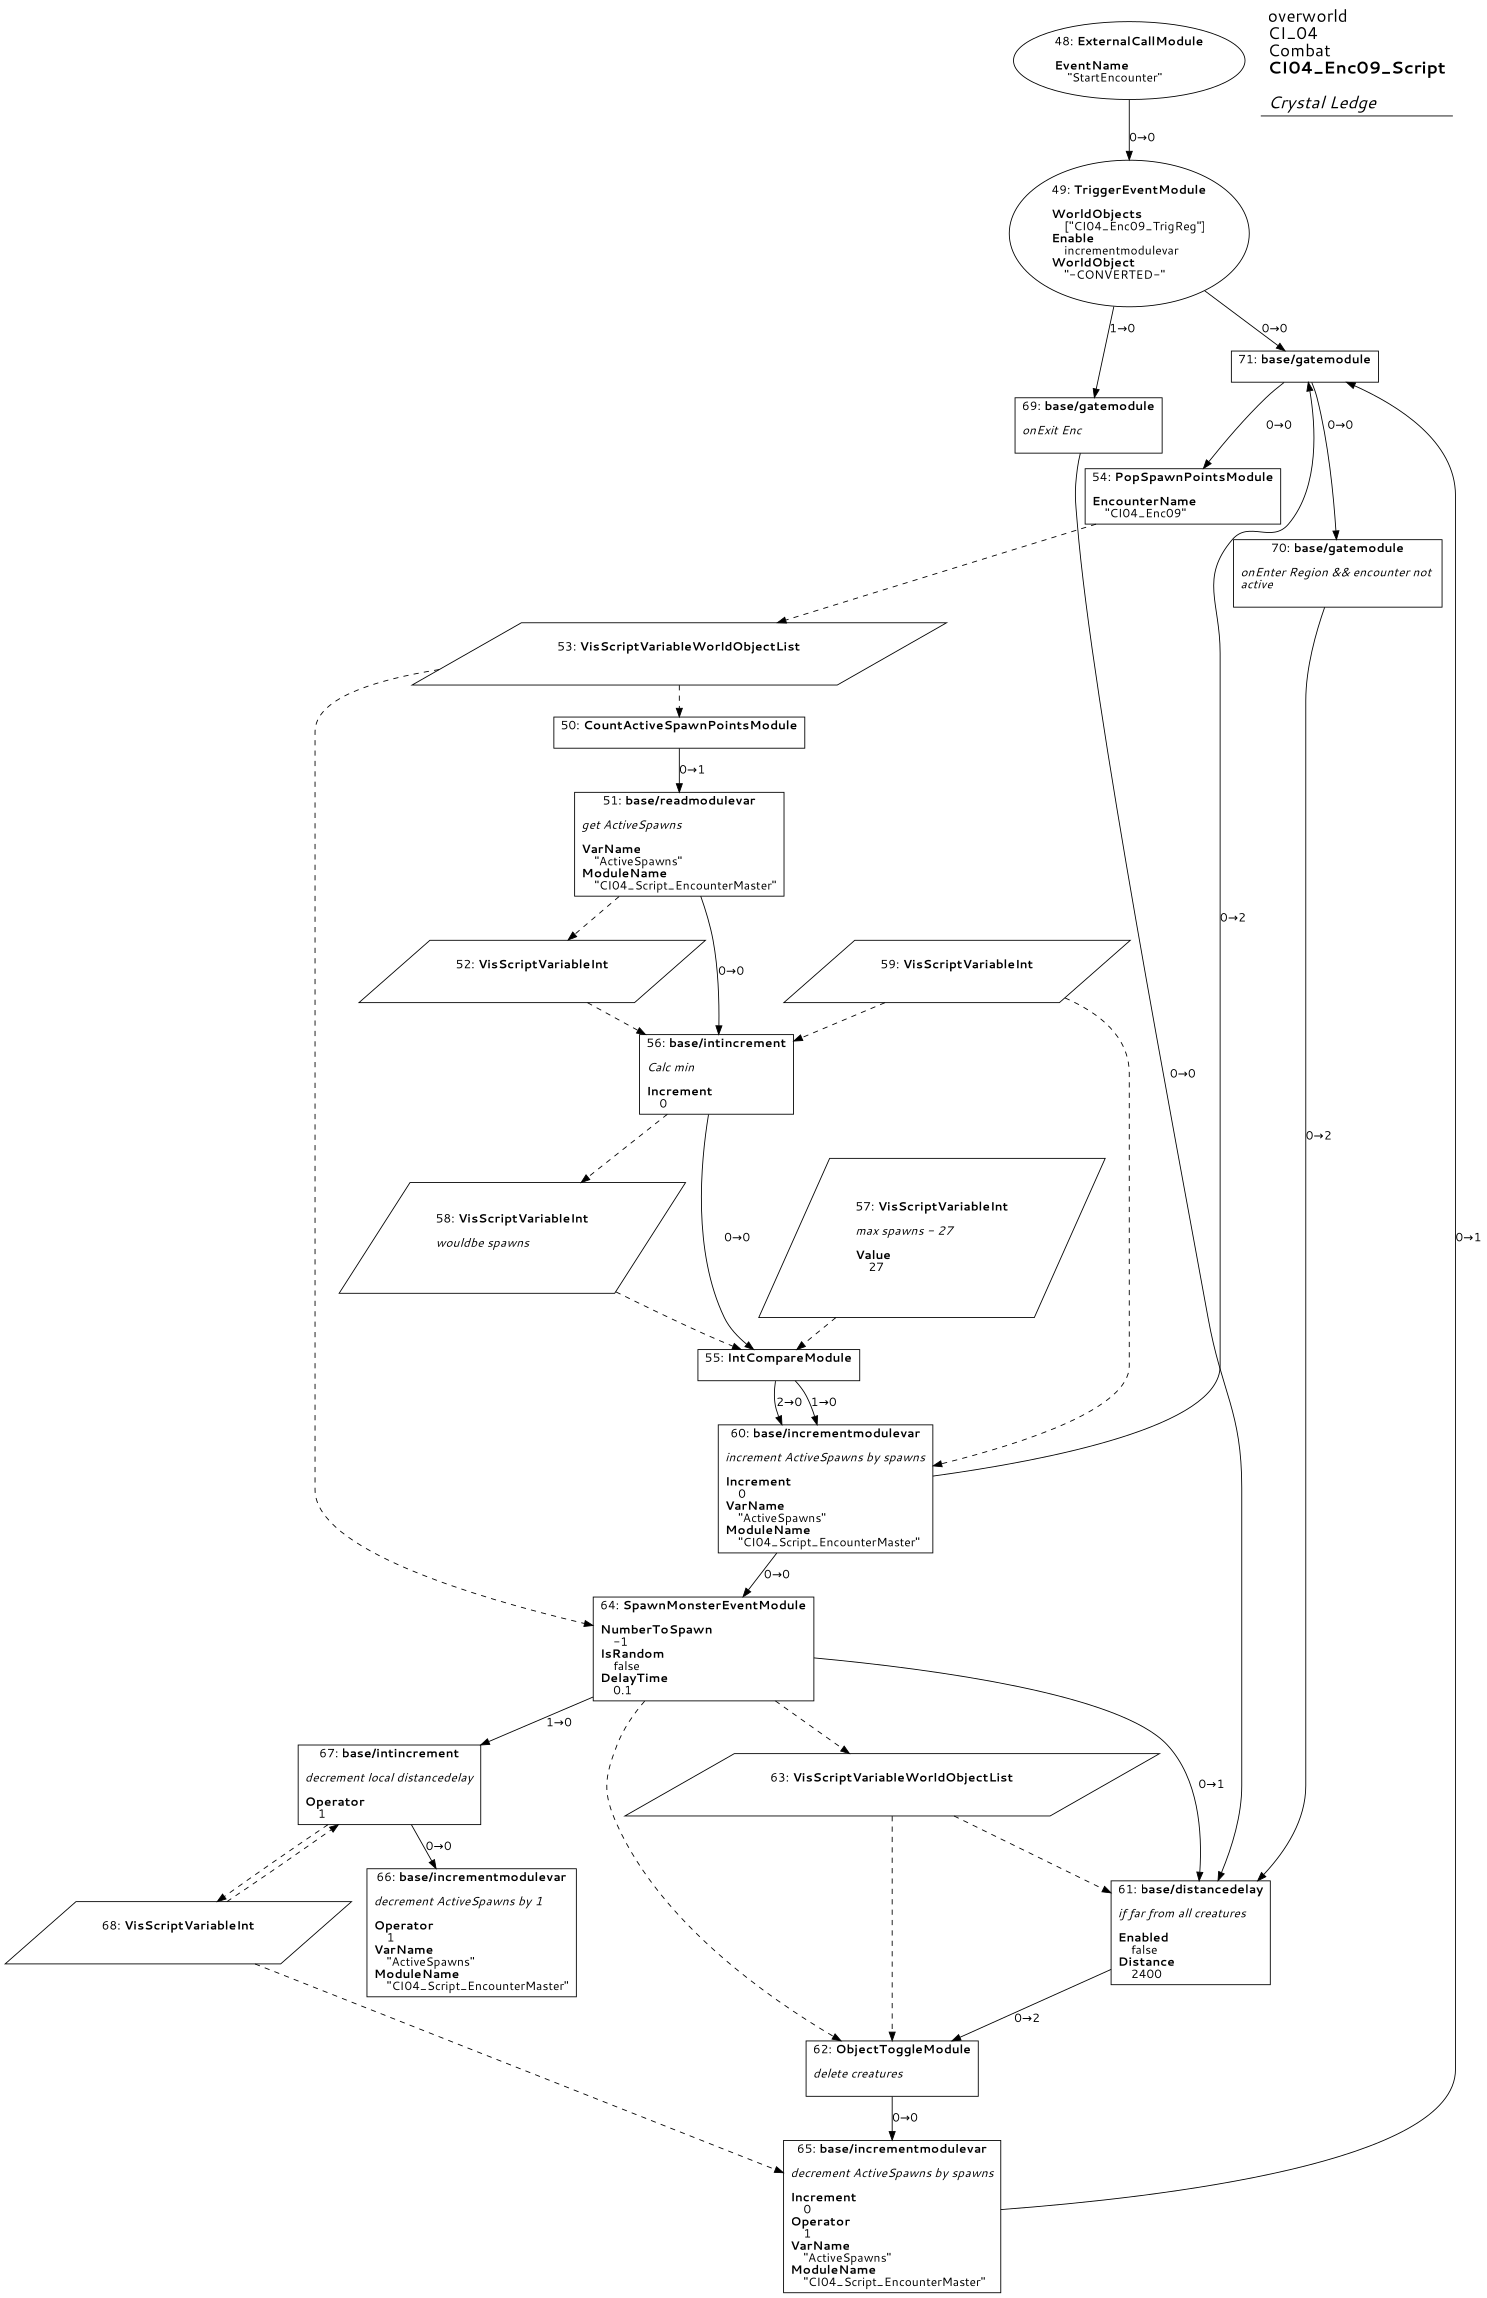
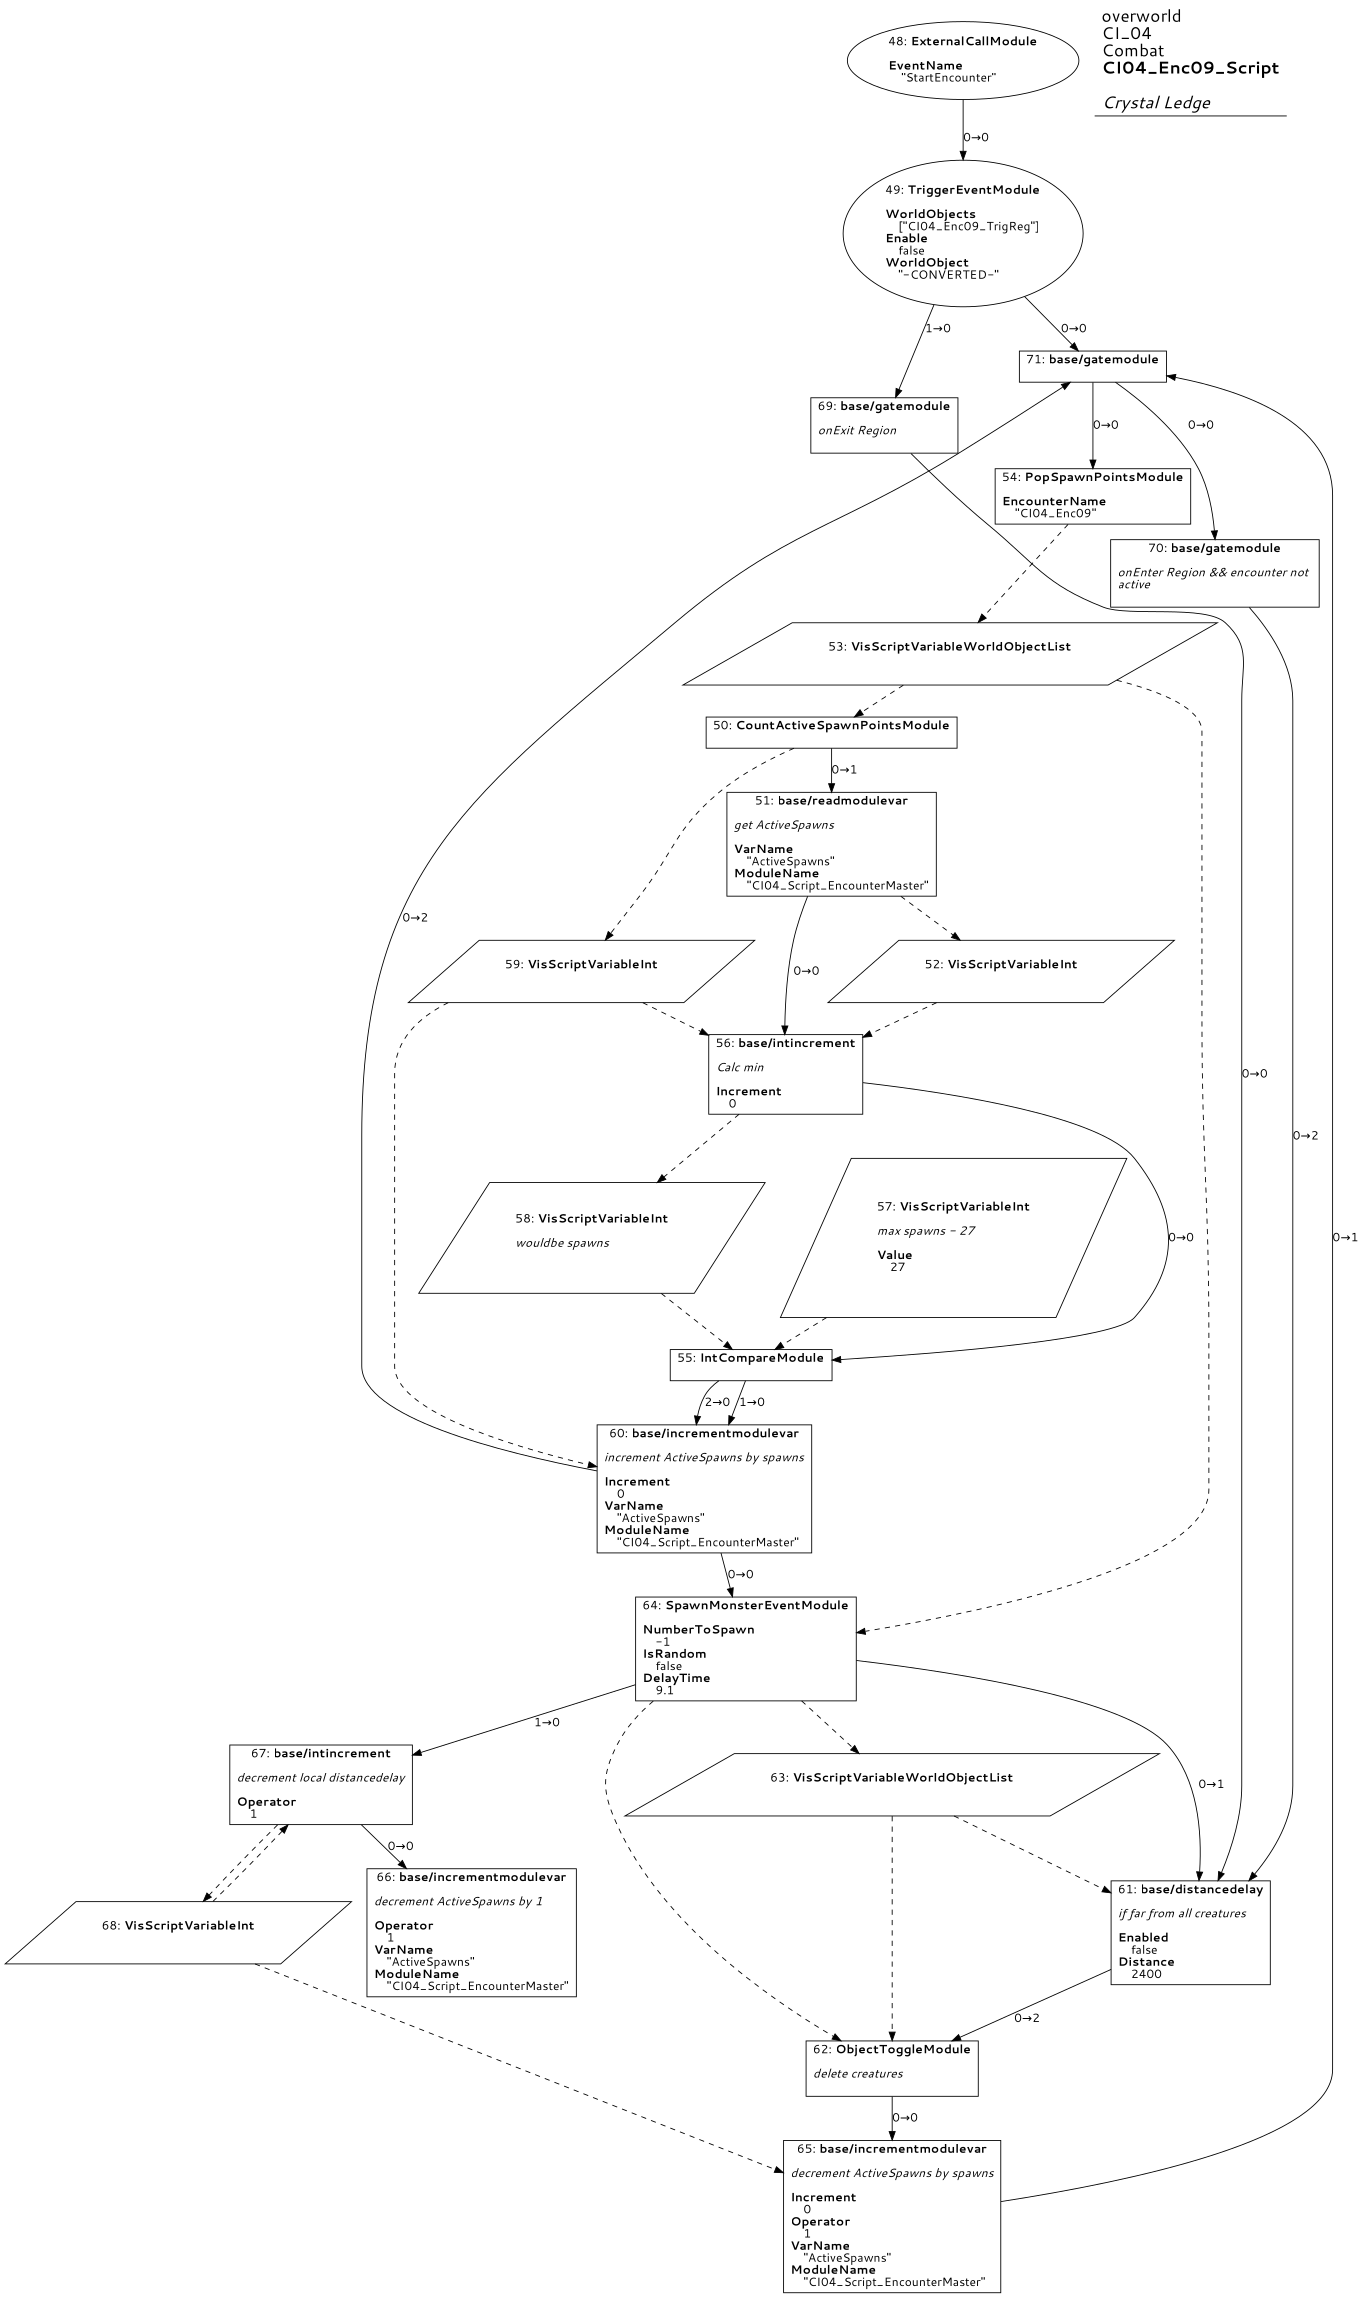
node "49:": text "incrementmodulevar" -> "false"
node "69:": text "onExit Enc" -> "onExit Region"
edge "50:" -> "59:": added
node "64:": text "0.1" -> "9.1"
